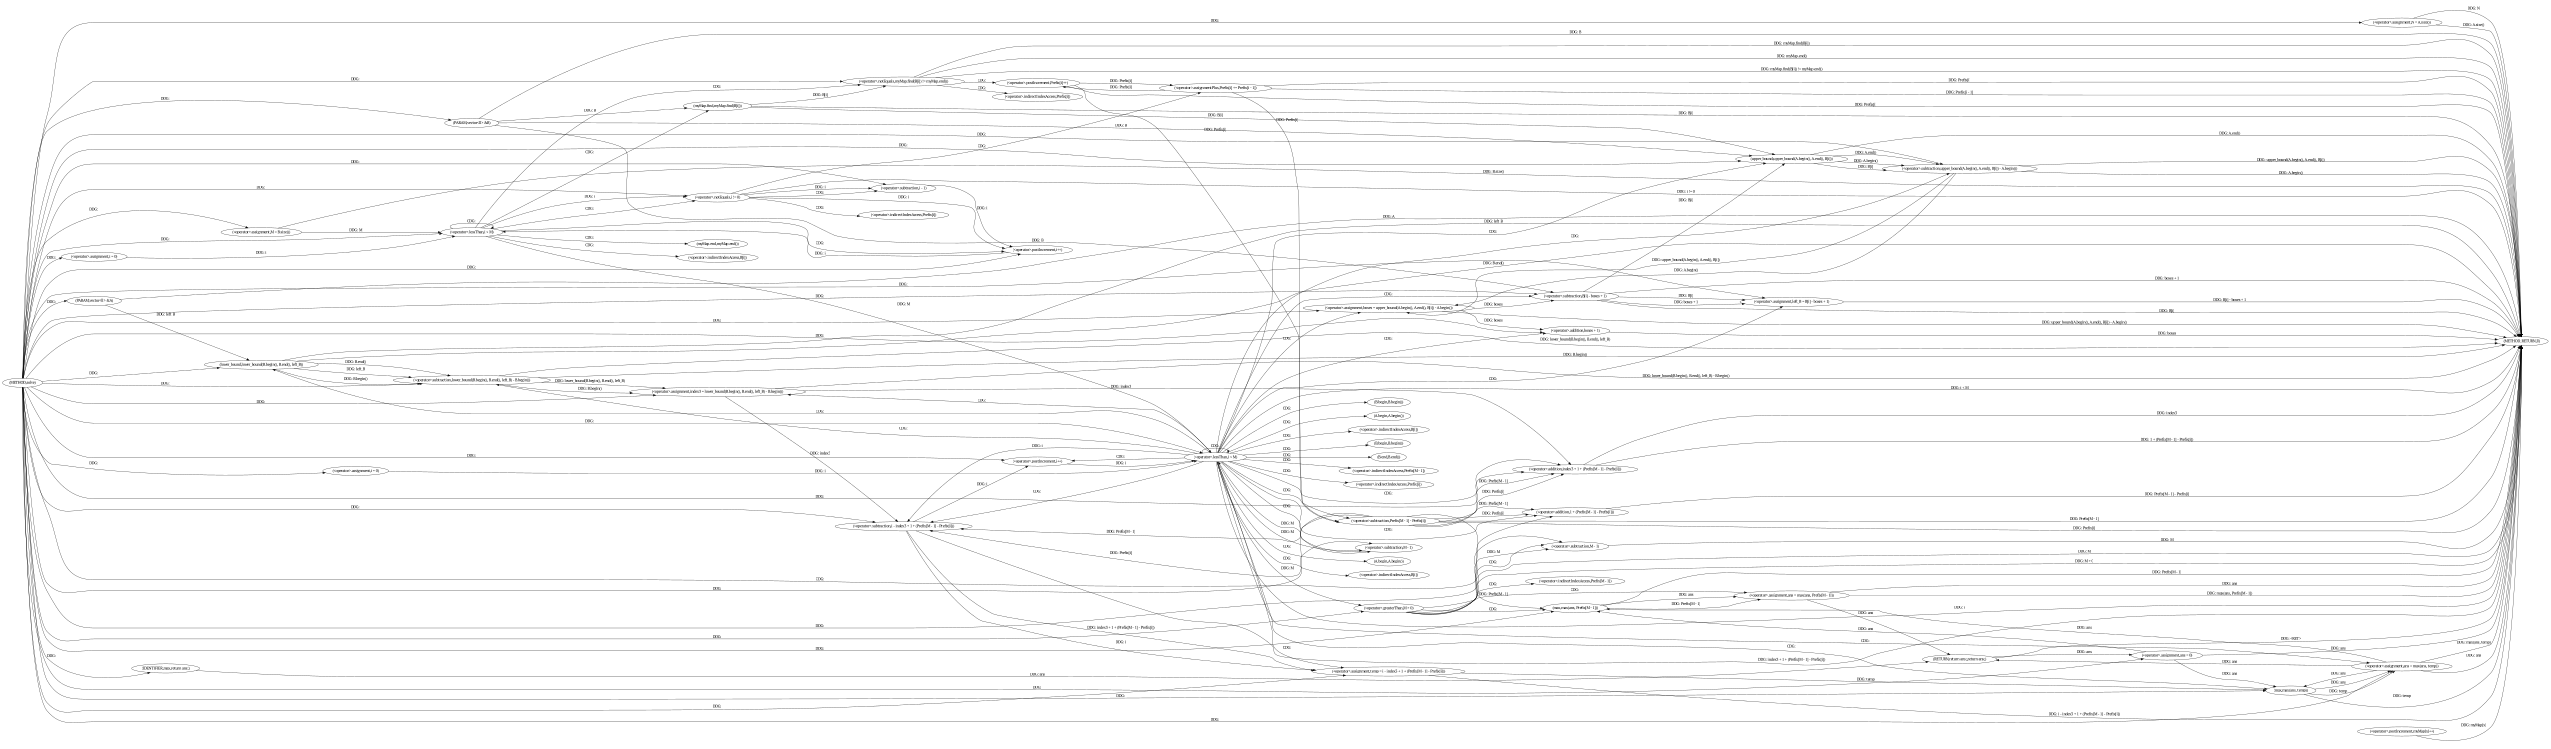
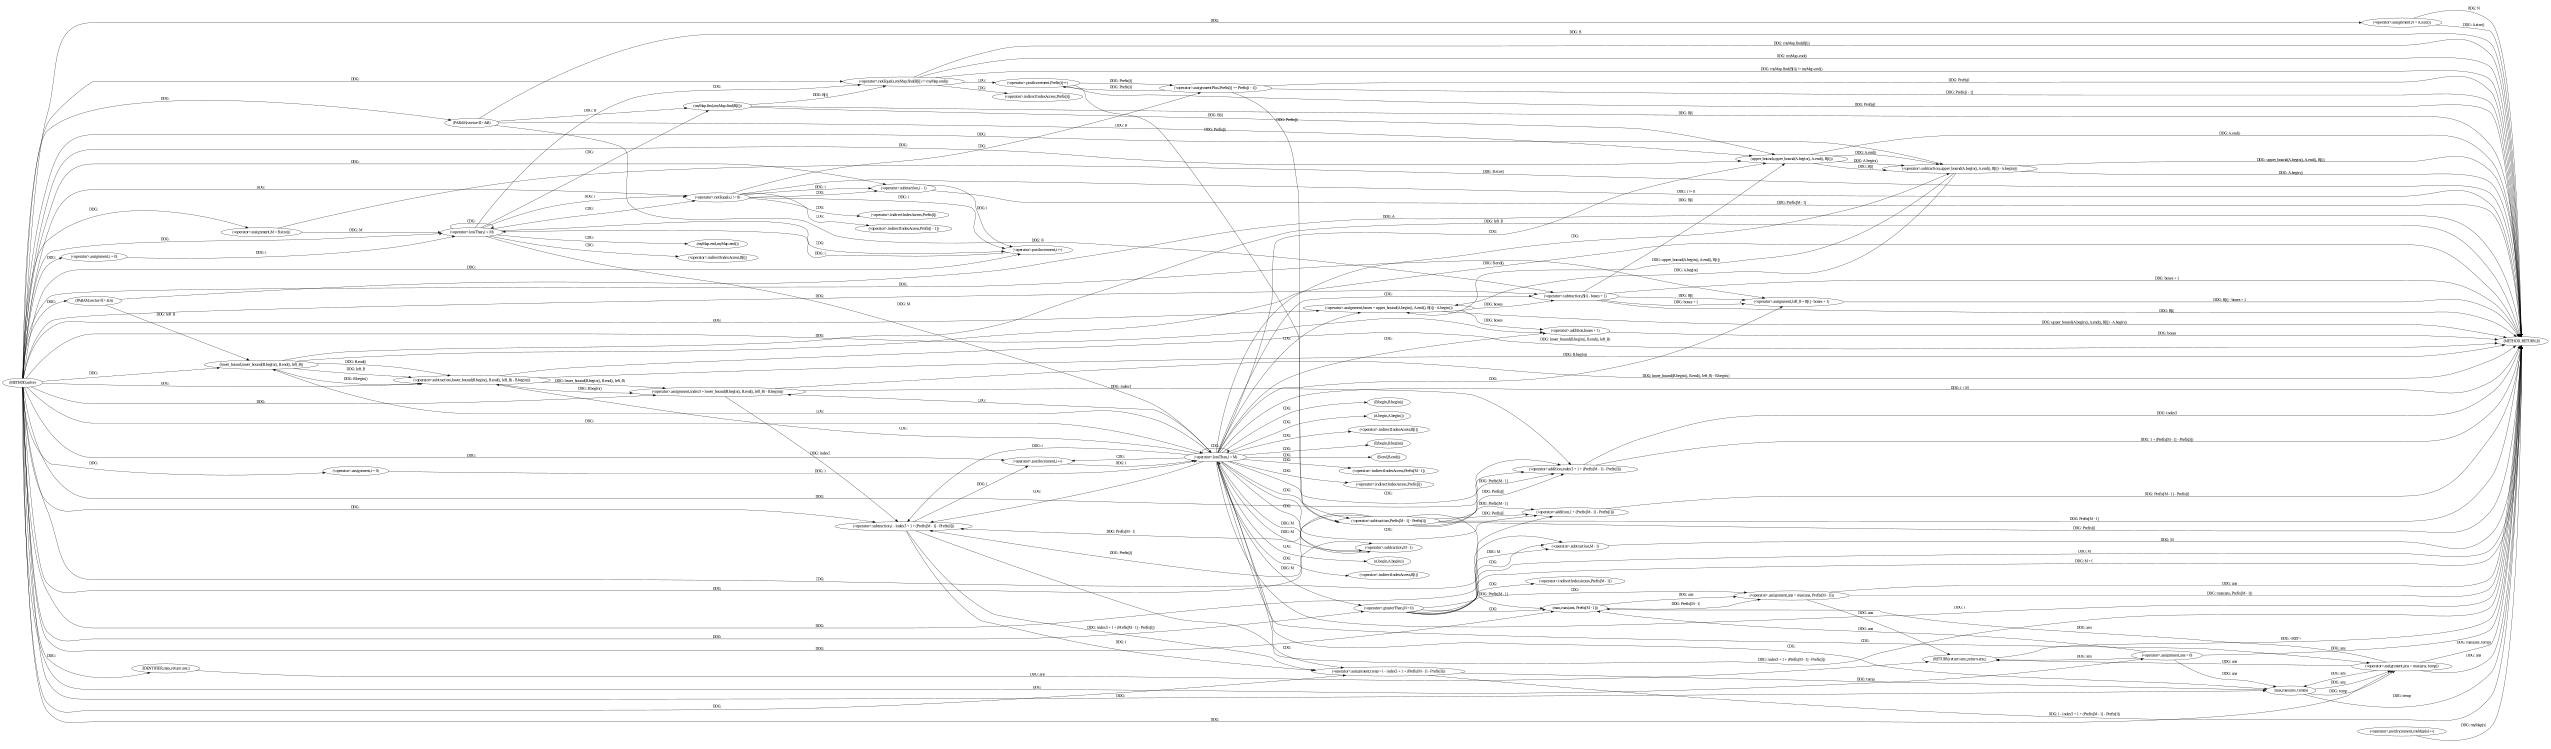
node "(<operator>.indirectIndexAccess,Prefix[i - 1])": added
edge "(max,max(ans, Prefix[M - 1]))" -> "(METHOD_RETURN,ll)": now "(<operator>.subtraction,i - 1)" -> "(METHOD_RETURN,ll)"
edge "(RETURN,return ans;,return ans;)" -> "(<operator>.assignment,ans = 0)": reversed
